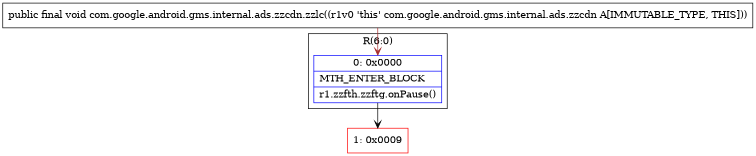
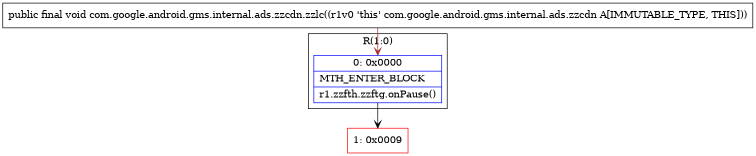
cluster "R(6:0)": label "R(6:0)" -> "R(1:0)"
